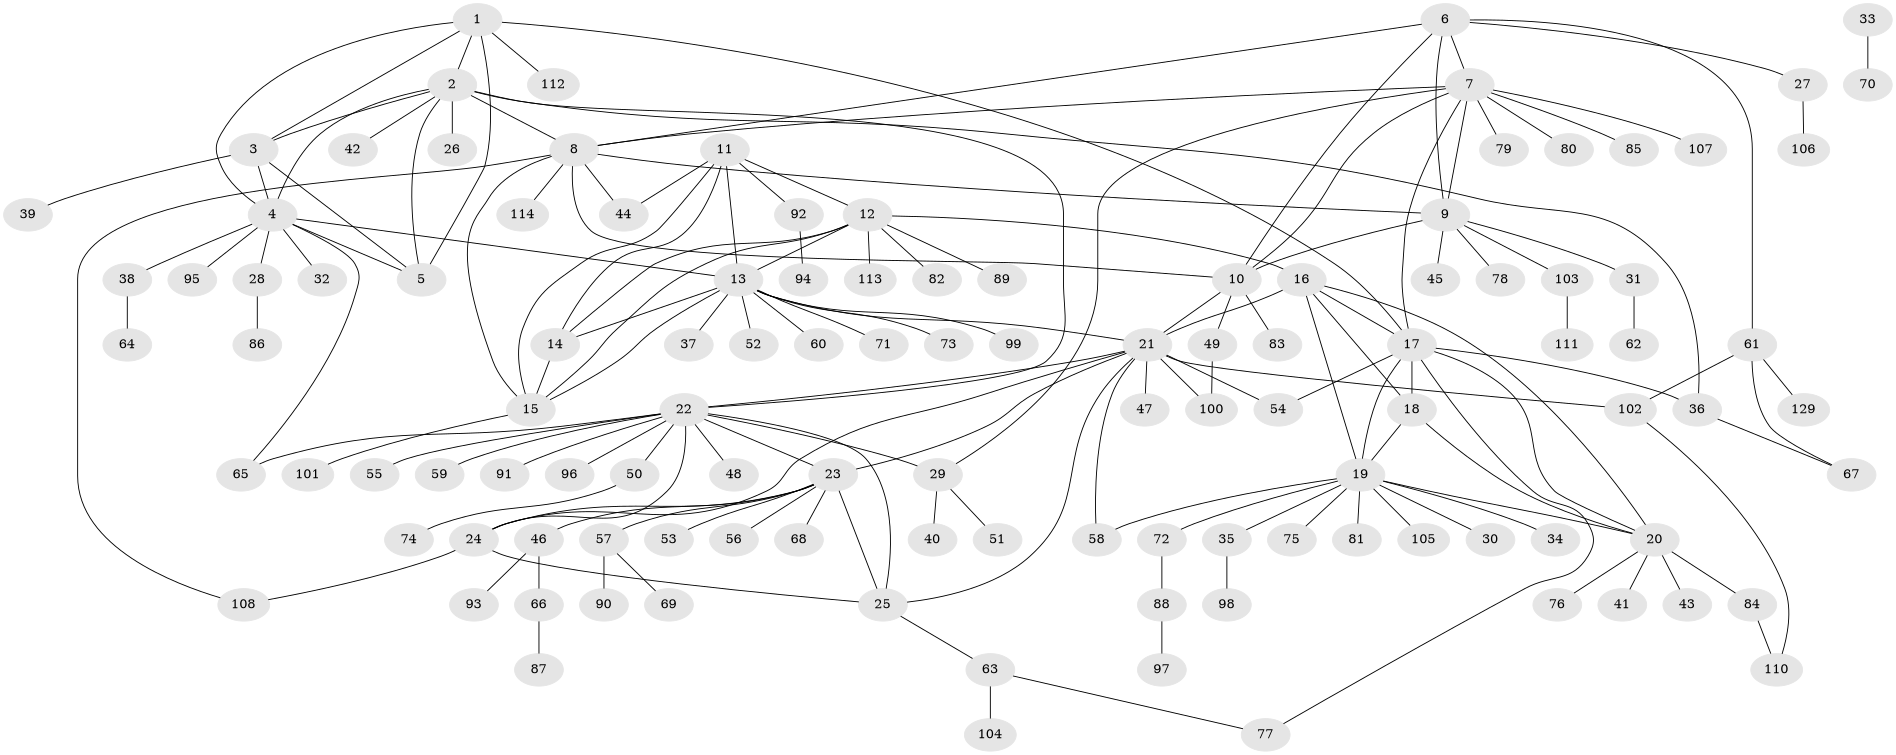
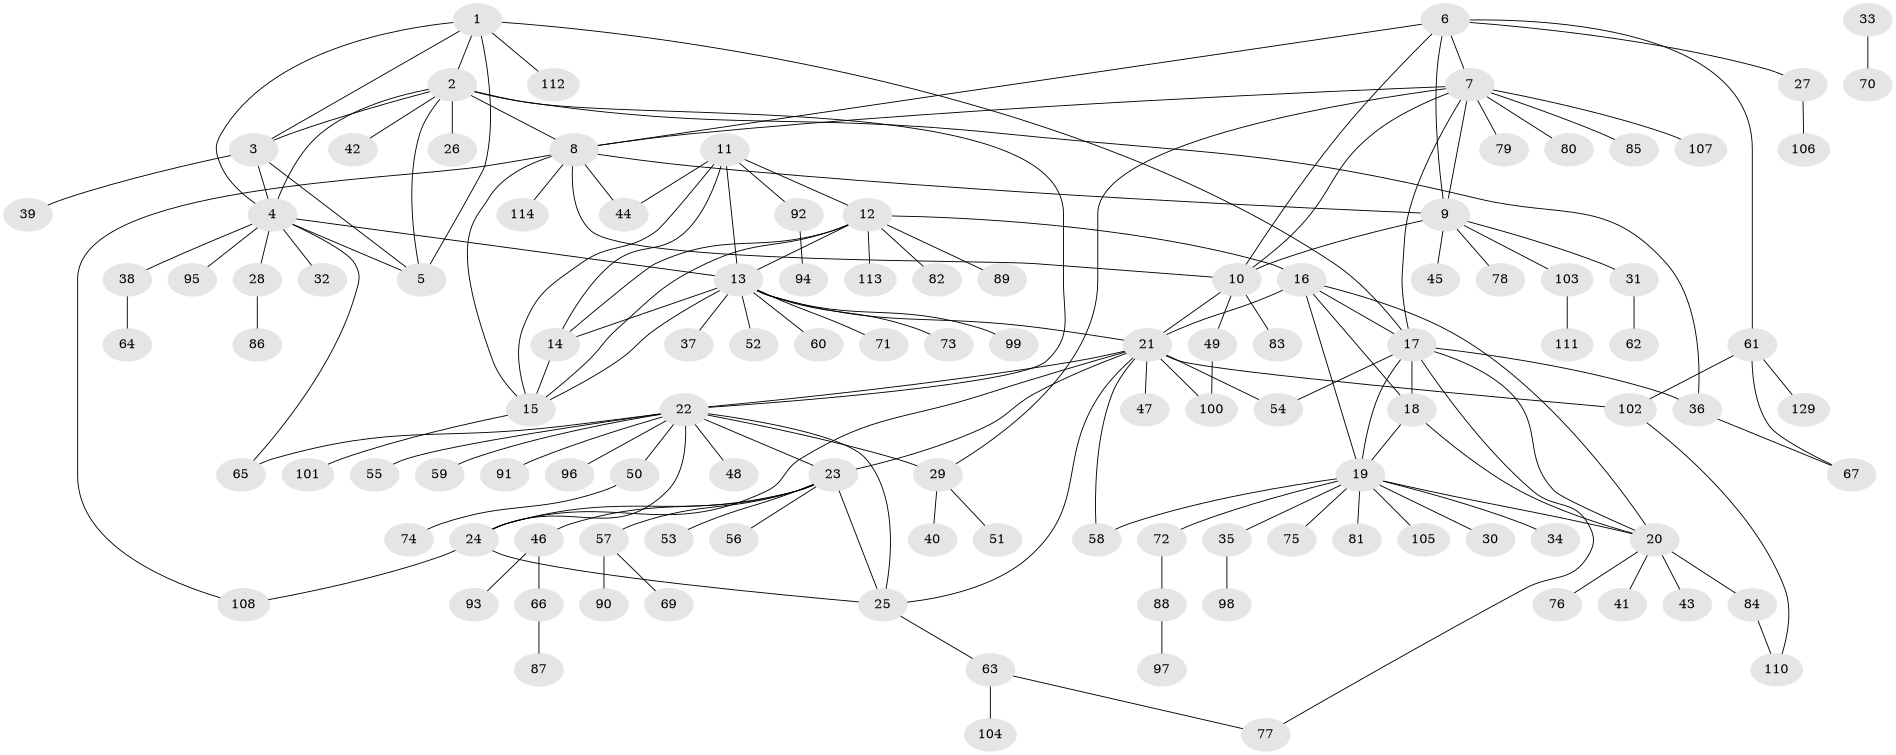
node "68": removed
